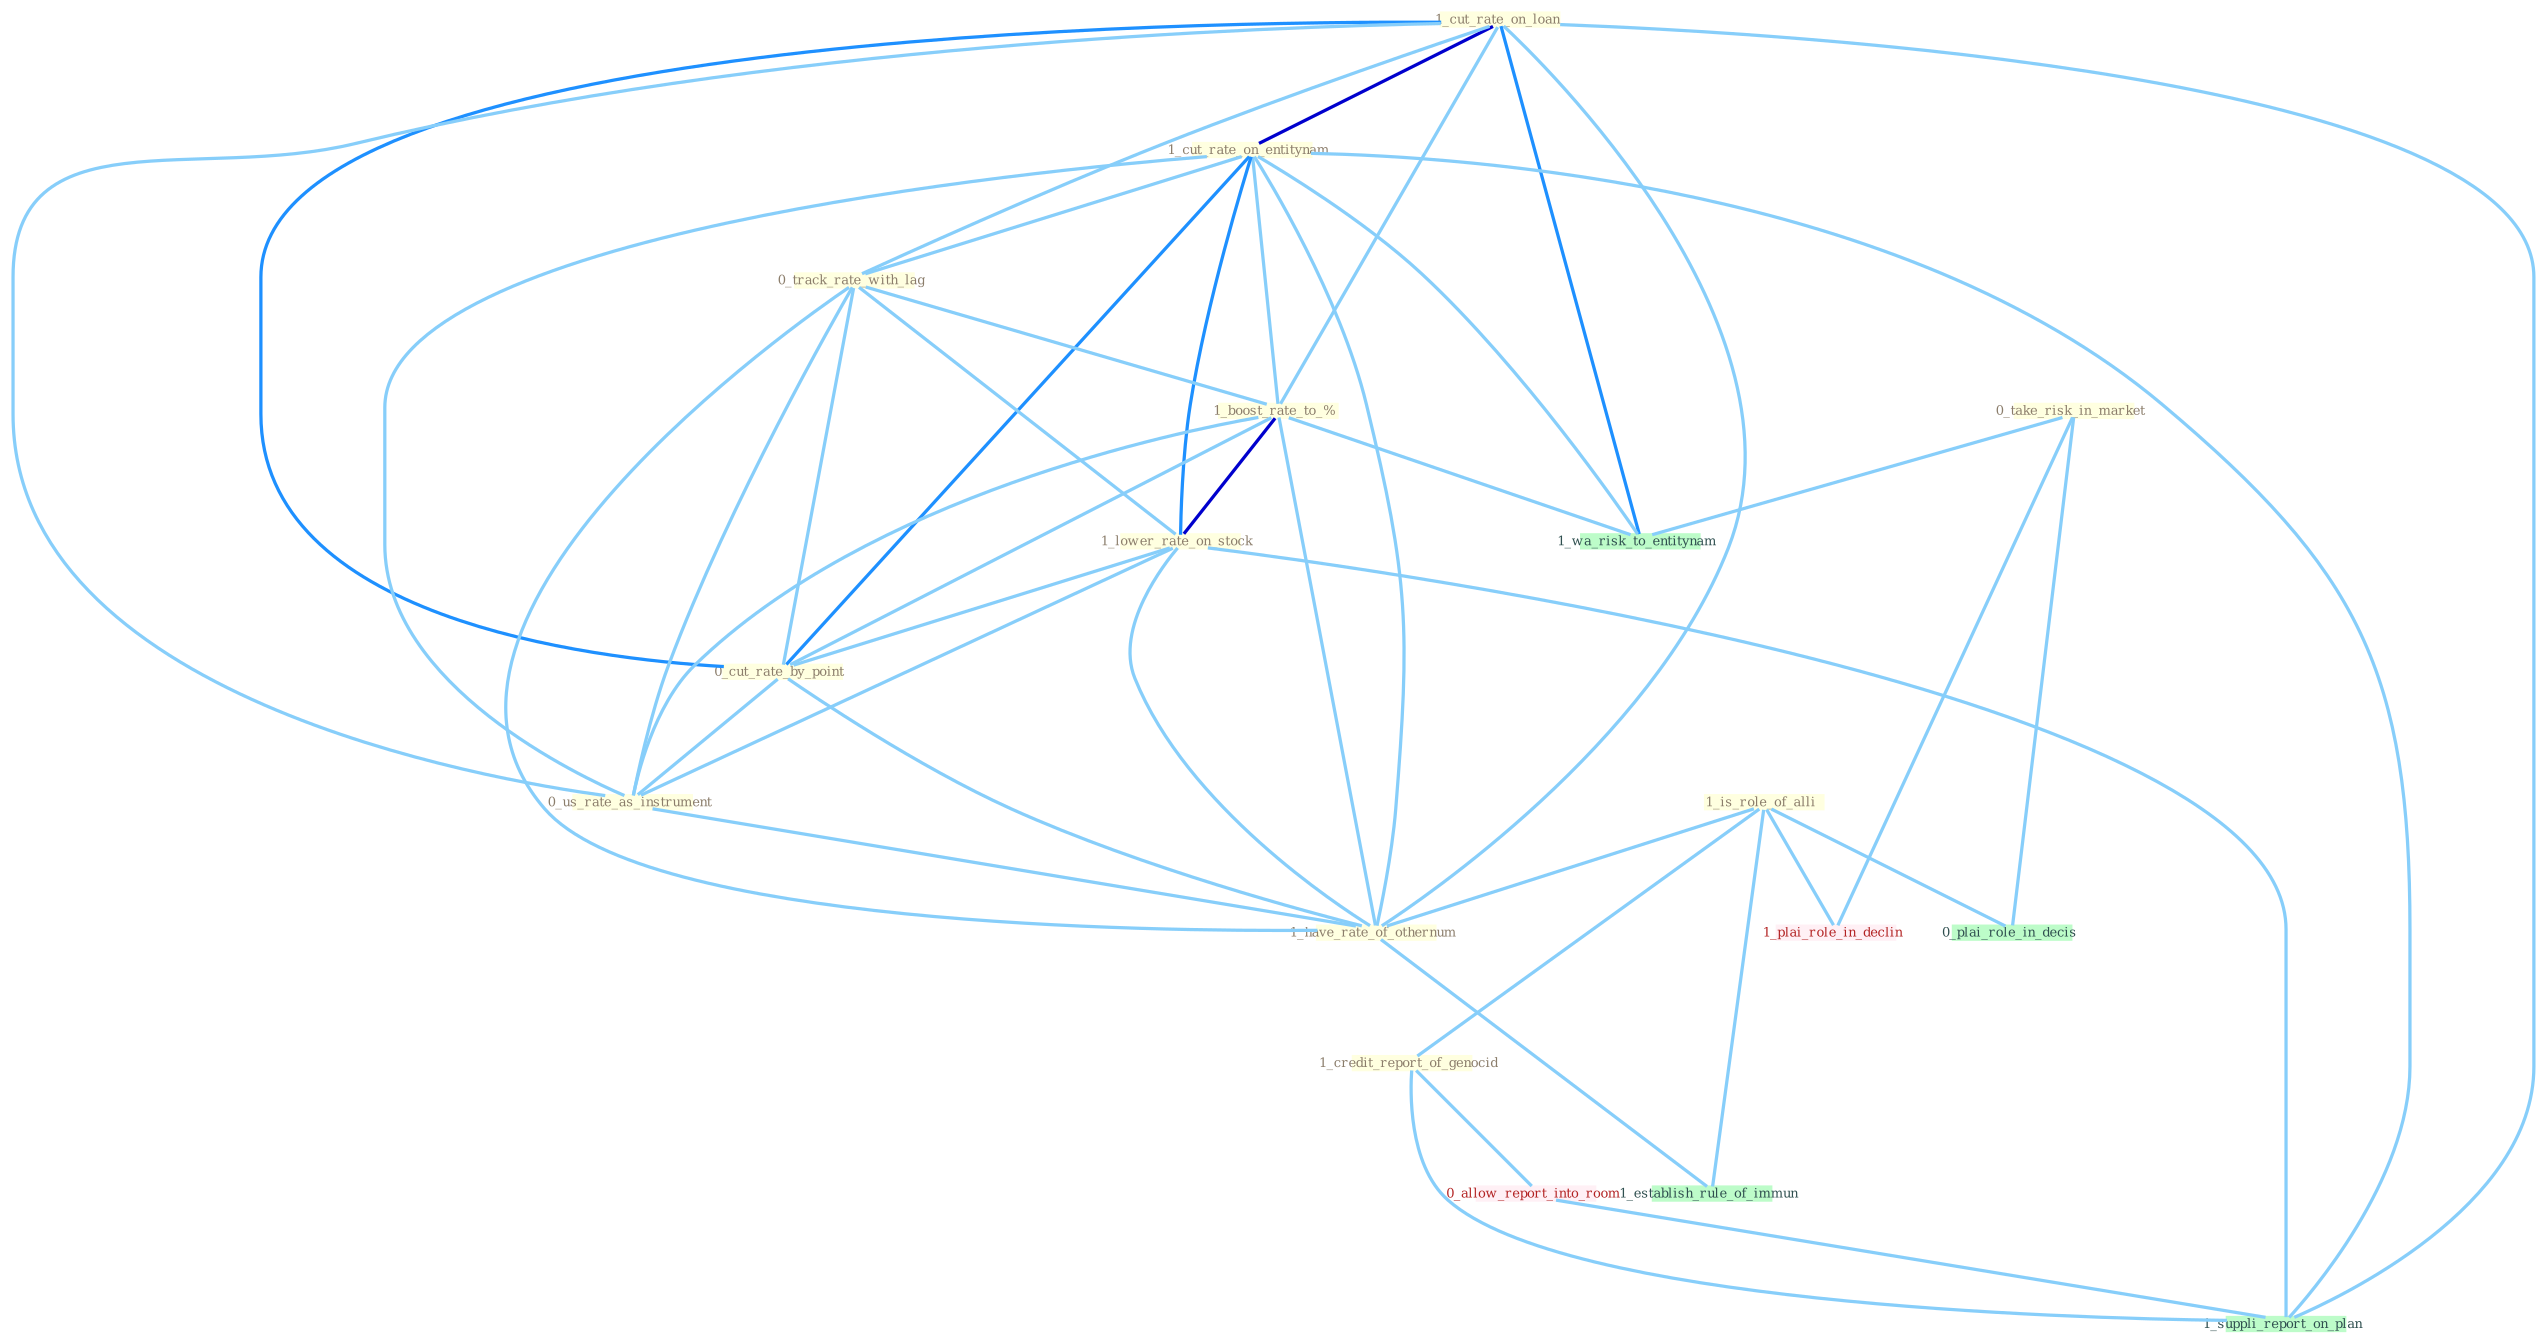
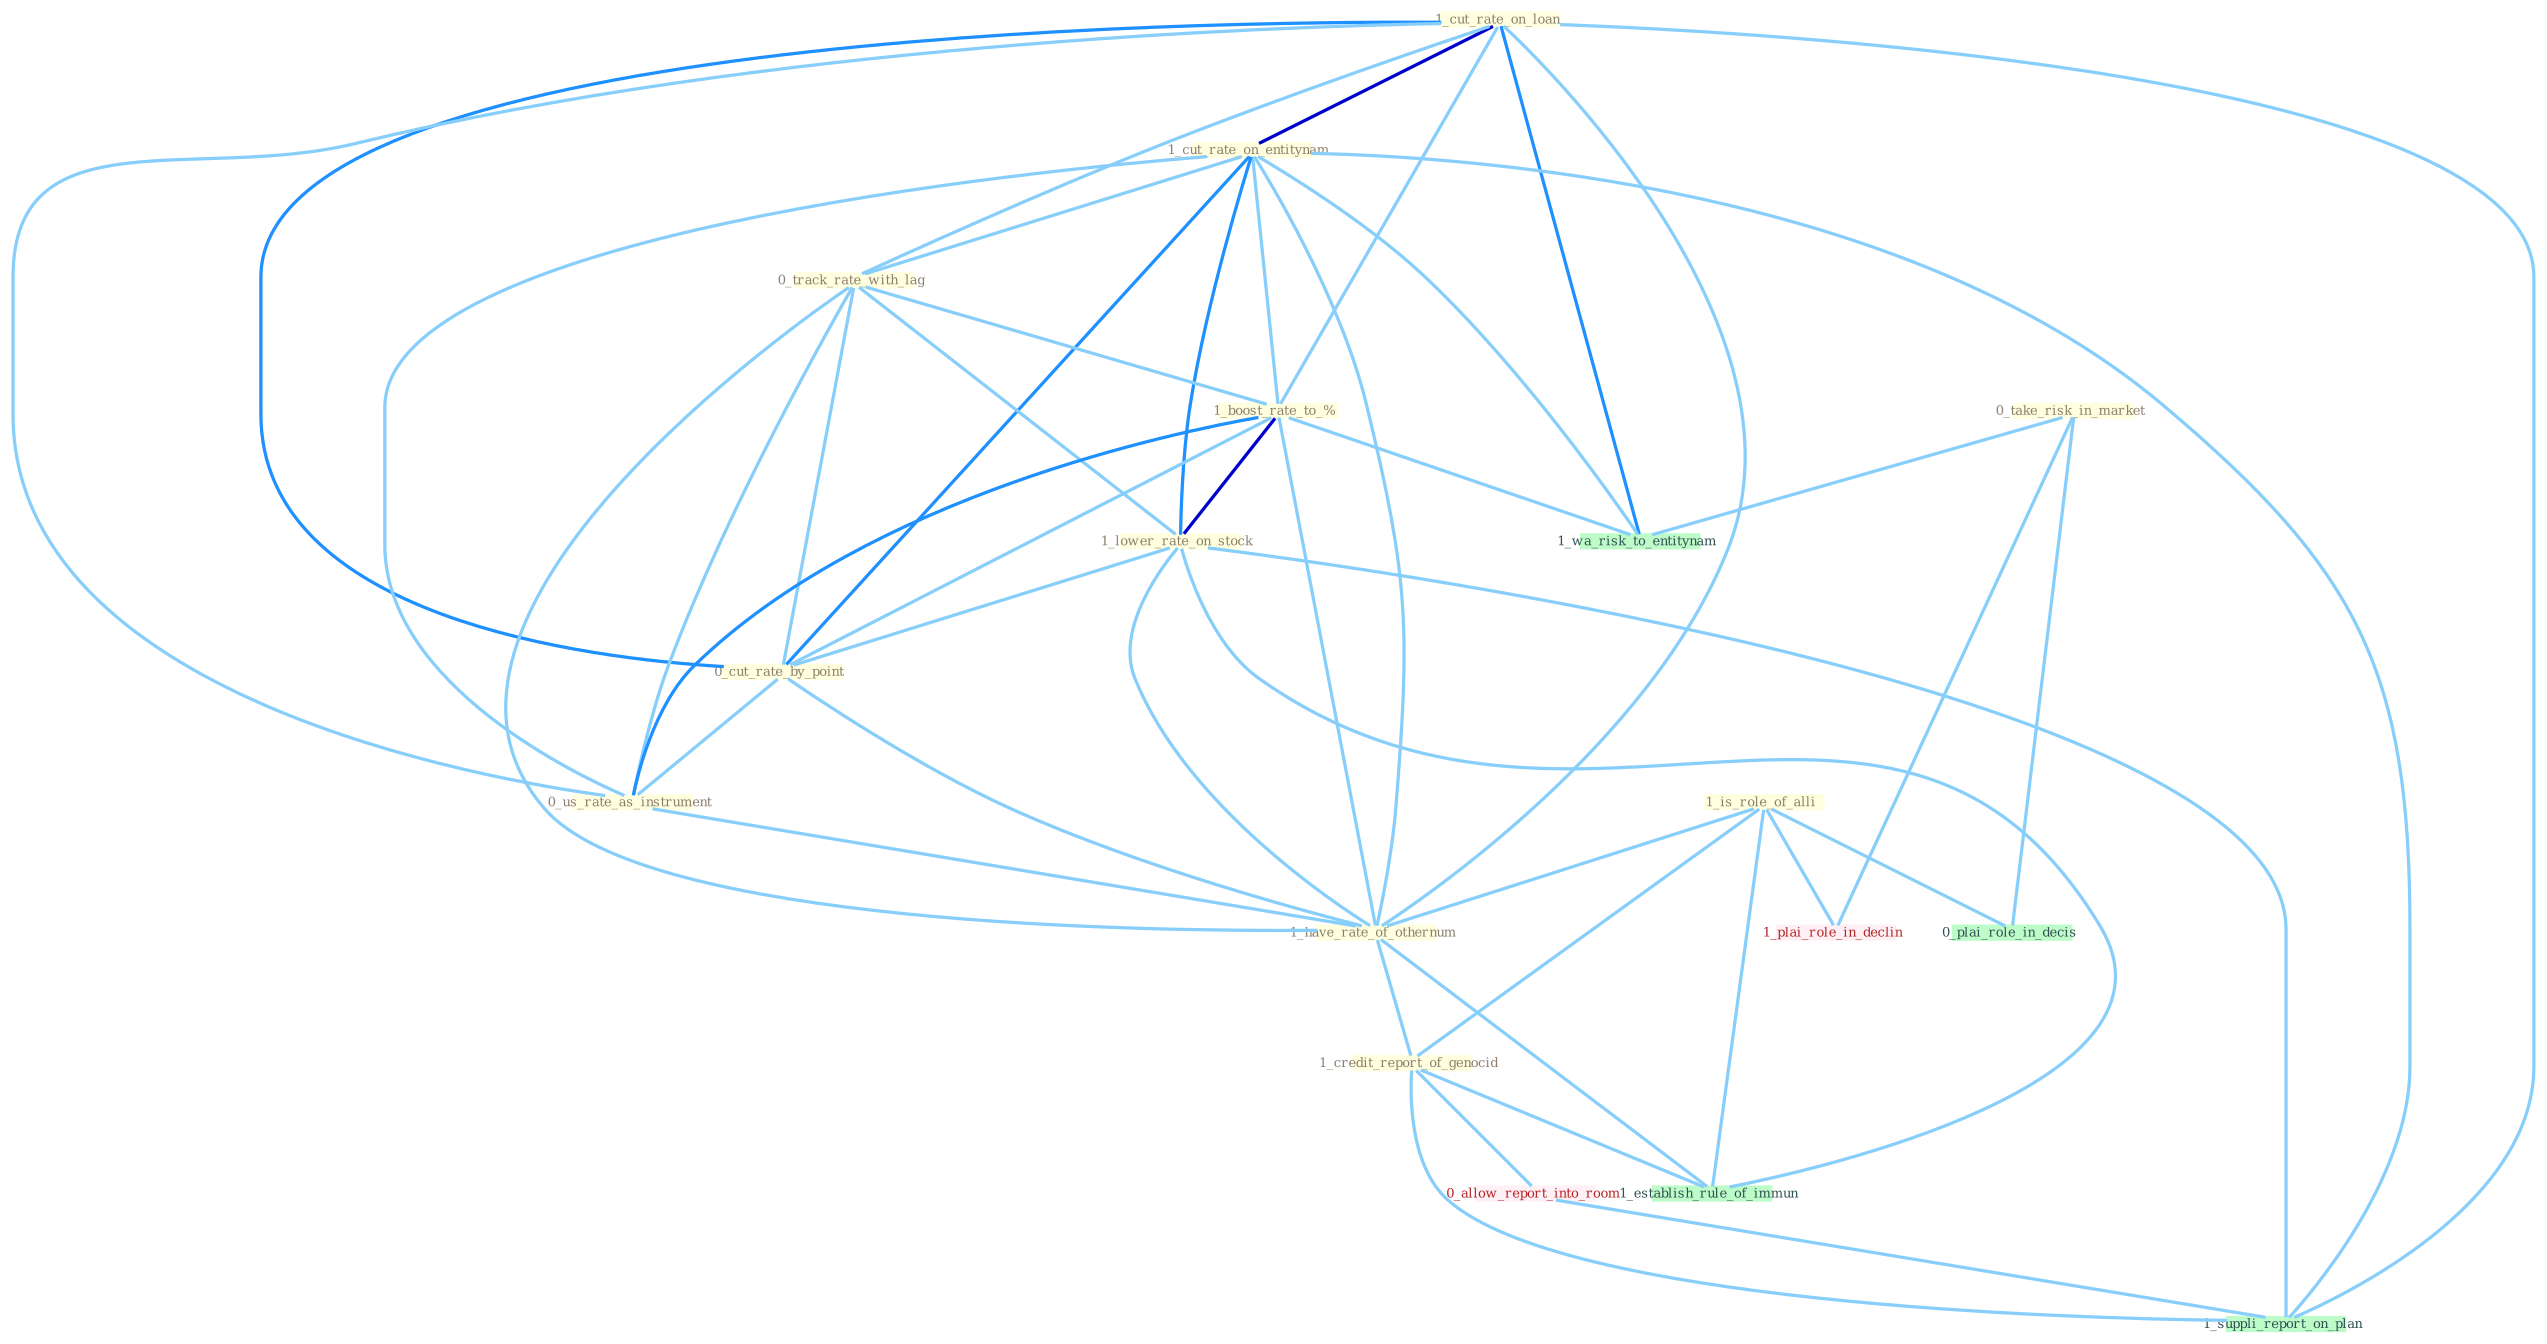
edge "1_boost_rate_to_%" -- "0_us_rate_as_instrument": color #87cefa -> #1e90ff
edge "1_lower_rate_on_stock" -- "0_us_rate_as_instrument": now "1_lower_rate_on_stock" -- "1_establish_rule_of_immun"
edge "1_have_rate_of_othernum" -- "1_credit_report_of_genocid": added
edge "1_credit_report_of_genocid" -- "1_establish_rule_of_immun": added
